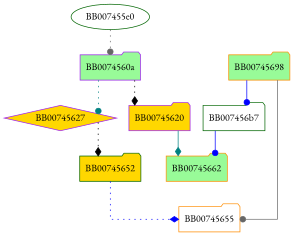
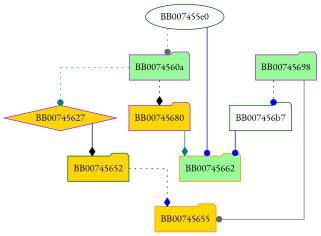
node "BB00745698": color darkorange -> purple
edge "BB007455e0" -> "BB00745662": added
edge "BB00745698" -> "BB007456b7": style solid -> dotted
node "BB00745620": label "BB00745620" -> "BB00745680"
edge "BB00745627" -> "BB00745652": style dotted -> solid
node "BB00745655": fillcolor white -> gold
